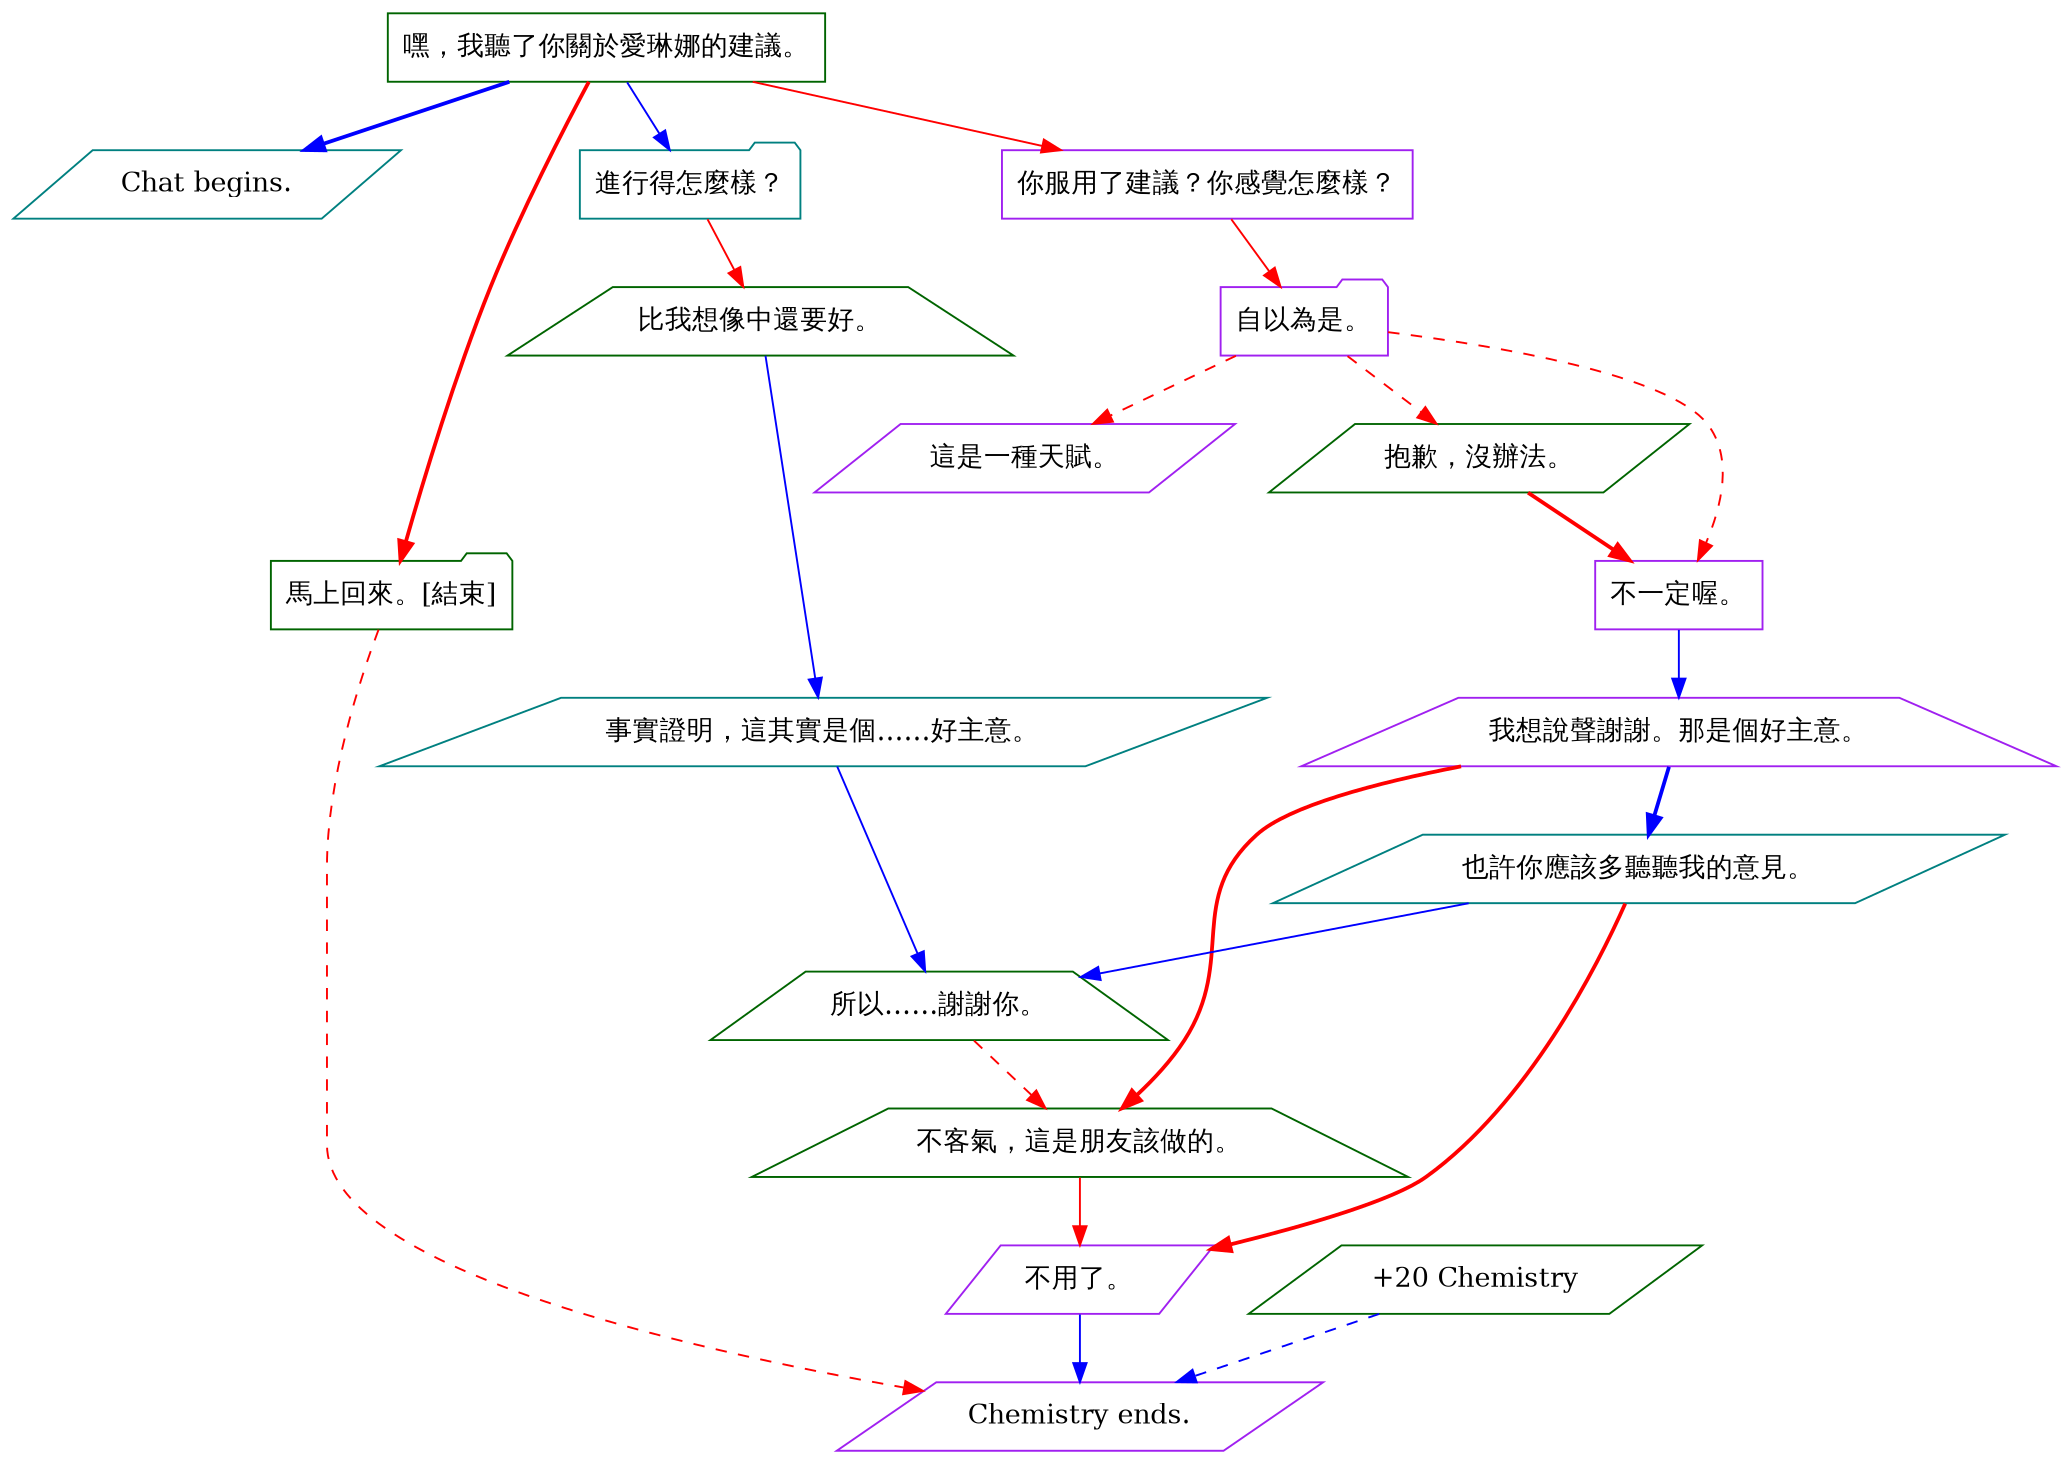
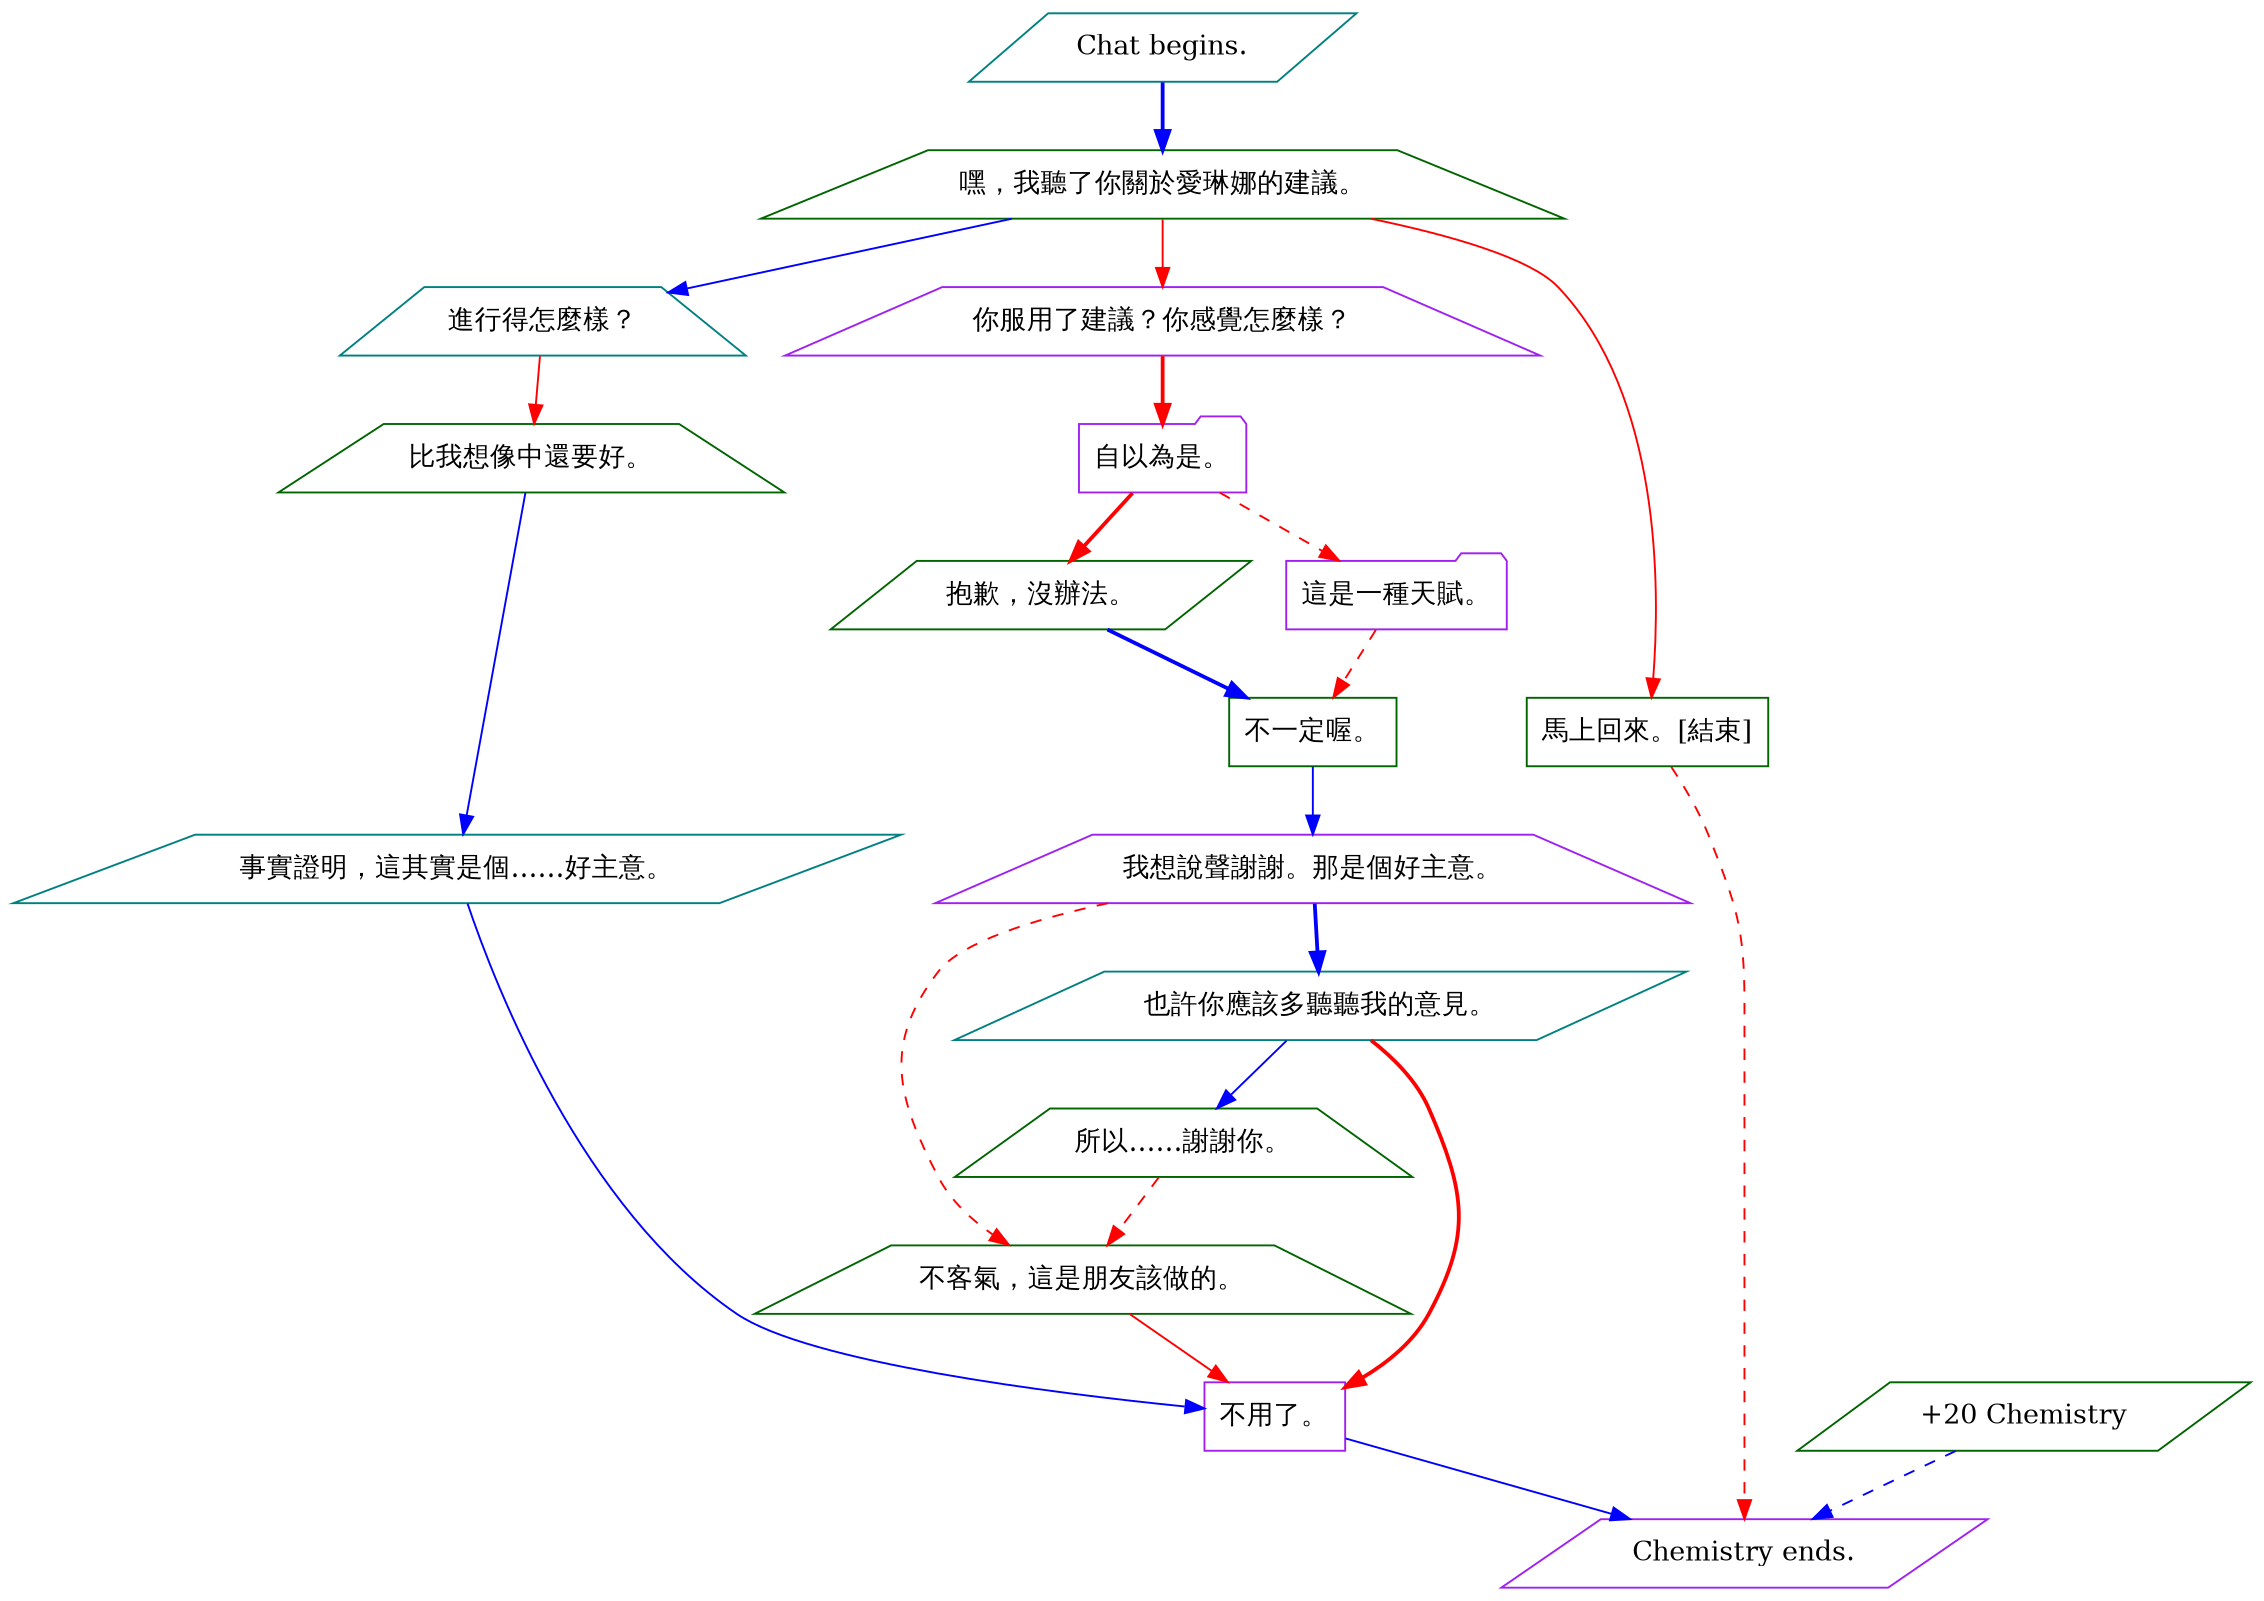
node "嘿，我聽了你關於愛琳娜的建議。": shape box -> trapezium
edge "嘿，我聽了你關於愛琳娜的建議。" -> "Chat begins.": reversed
node "進行得怎麼樣？": shape folder -> trapezium
node "你服用了建議？你感覺怎麼樣？": shape box -> trapezium
edge "你服用了建議？你感覺怎麼樣？" -> "自以為是。": style solid -> bold
edge "嘿，我聽了你關於愛琳娜的建議。" -> "馬上回來。[結束]": style bold -> solid
edge "自以為是。" -> "不一定喔。": now "這是一種天賦。" -> "不一定喔。"
edge "自以為是。" -> "抱歉，沒辦法。": style dashed -> bold
node "這是一種天賦。": shape parallelogram -> folder
edge "抱歉，沒辦法。" -> "不一定喔。": color red -> blue
node "馬上回來。[結束]": shape folder -> box
node "不一定喔。": color purple -> darkgreen
edge "事實證明，這其實是個……好主意。" -> "所以……謝謝你。": now "事實證明，這其實是個……好主意。" -> "不用了。"
edge "我想說聲謝謝。那是個好主意。" -> "不客氣，這是朋友該做的。": style bold -> dashed
node "不用了。": shape parallelogram -> box
